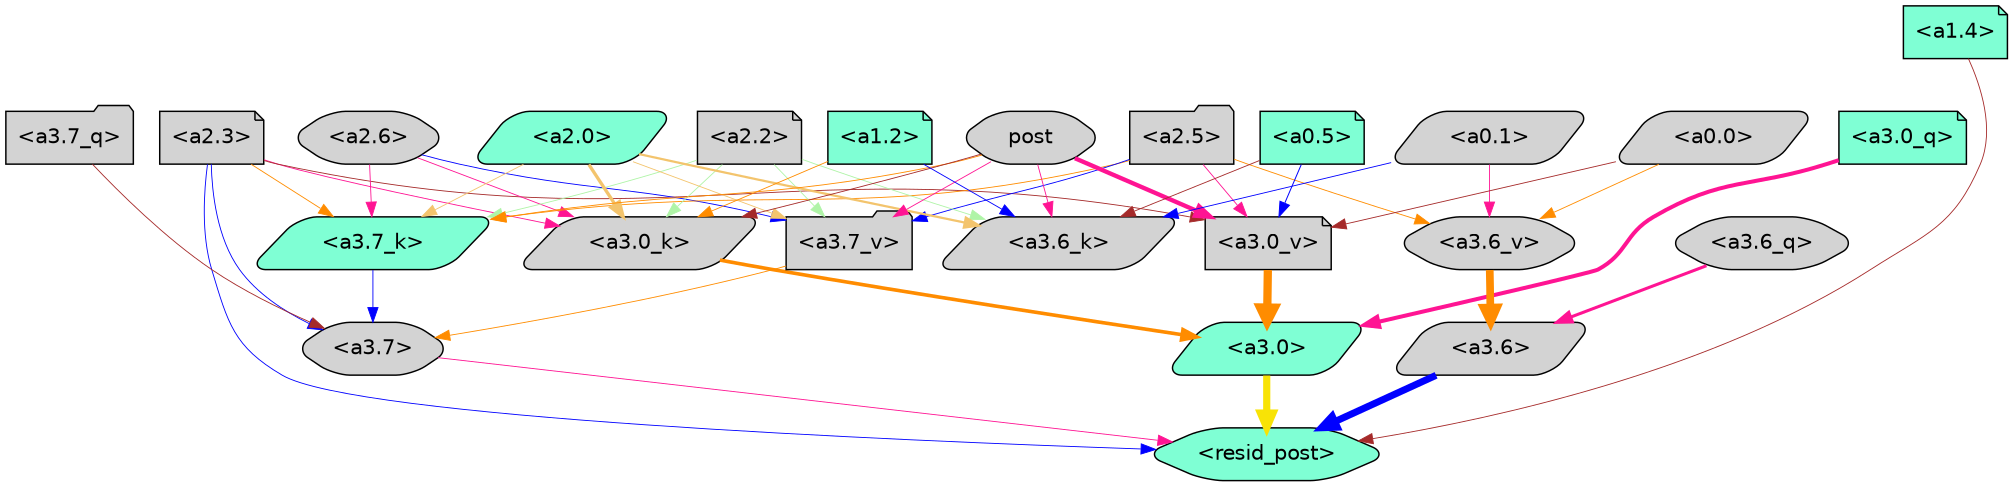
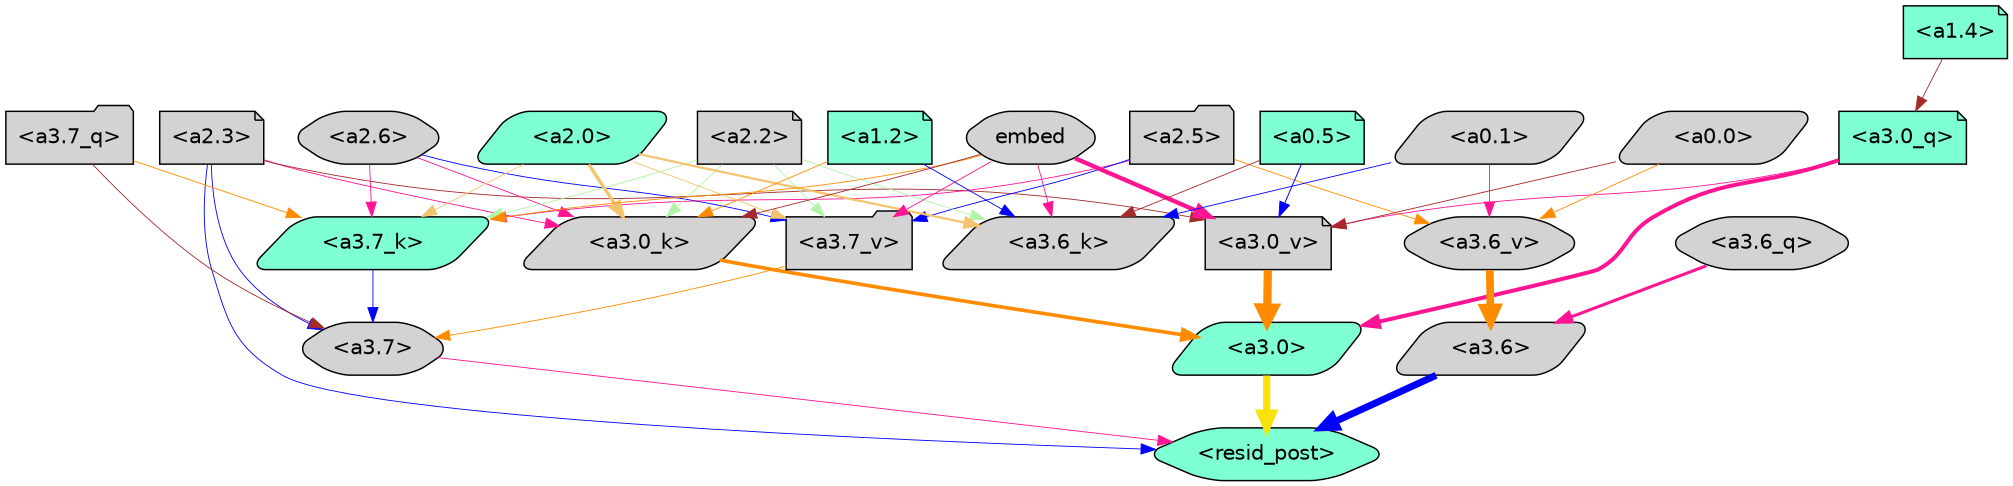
node "post": label "post" -> "embed"
edge "<a2.3>" -> "<a3.7_k>": now "<a3.7_q>" -> "<a3.7_k>"
edge "<a2.5>" -> "<a3.0_v>": now "<a3.0_q>" -> "<a3.0_v>"
edge "<a2.5>" -> "<a3.7_k>": color darkorange -> deeppink
edge "<a1.4>" -> "<resid_post>": now "<a1.4>" -> "<a3.0_q>"
